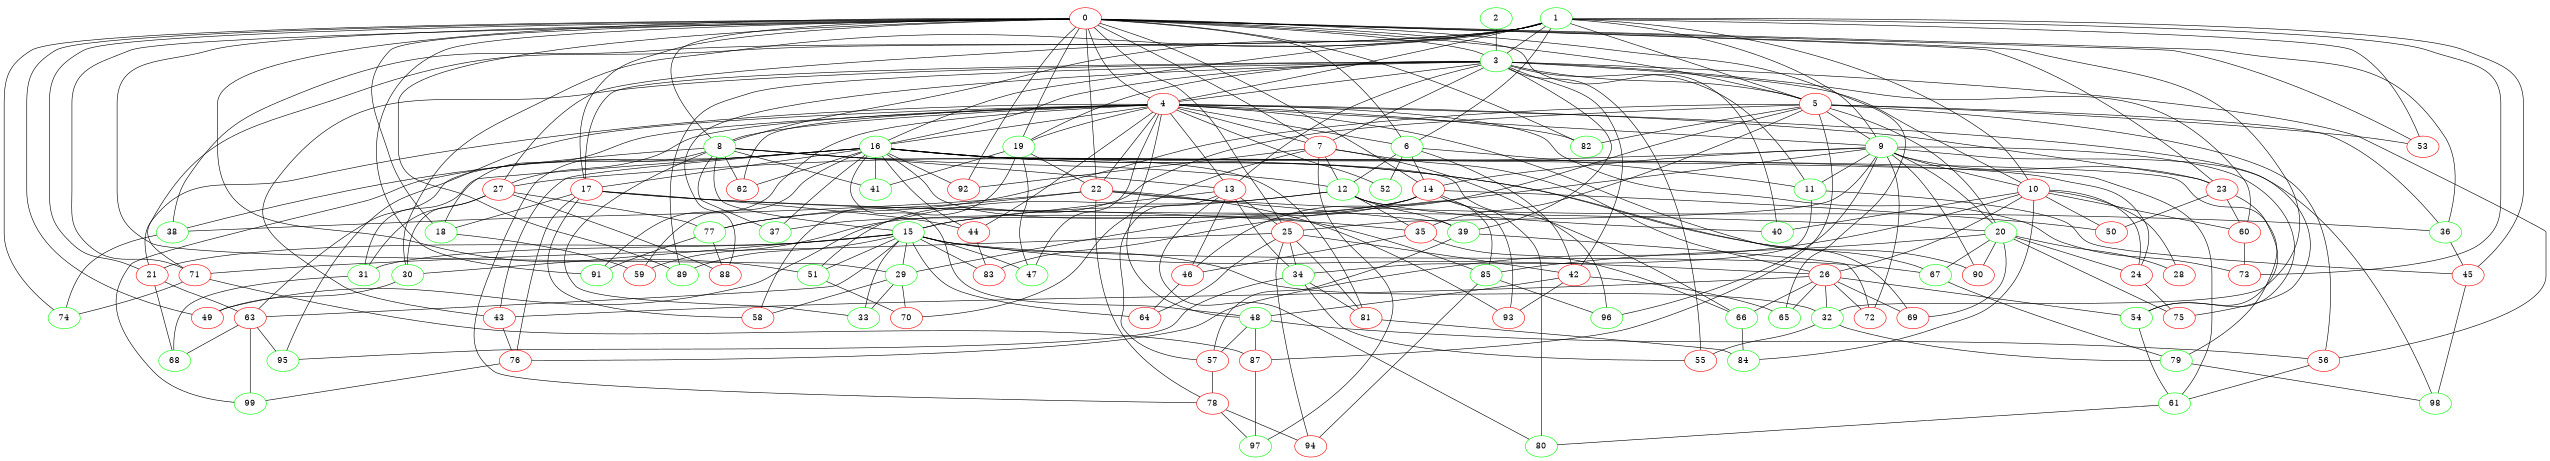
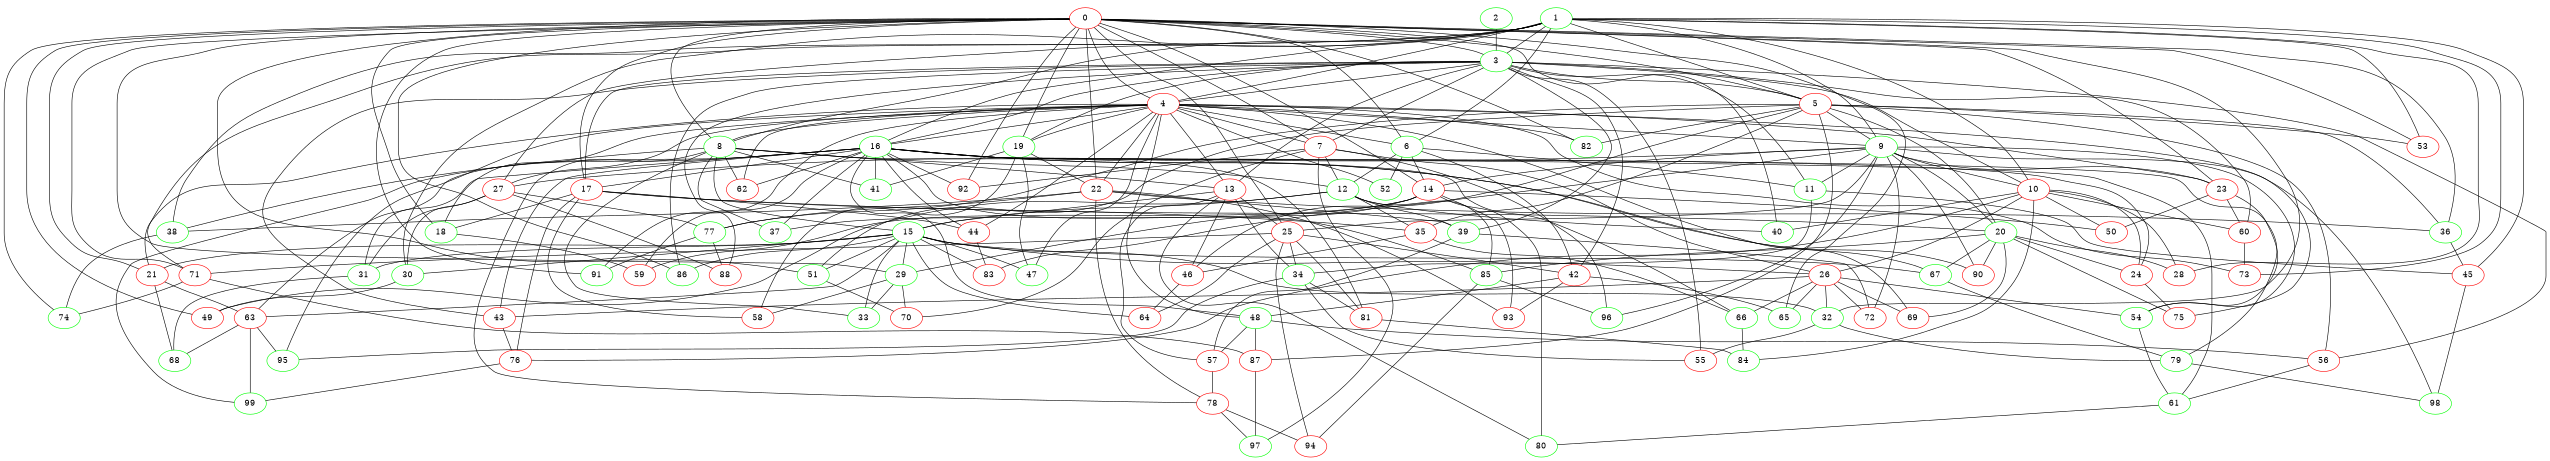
edge "1" -- "28": added
node "89": label "89" -> "86"
